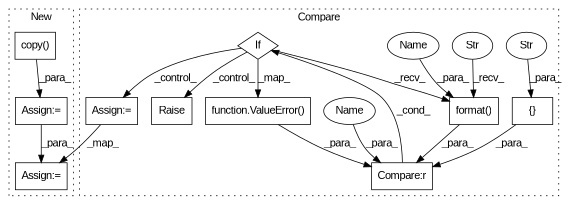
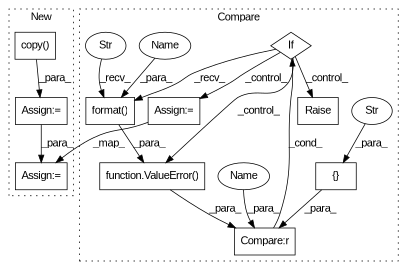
edge "If" -> "function.ValueError()": label "_map_" -> "_control_"
edge "format()" -> "Compare:r": now "format()" -> "function.ValueError()"
